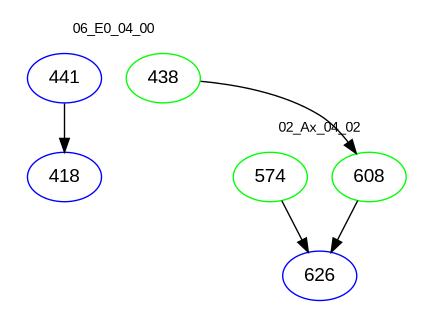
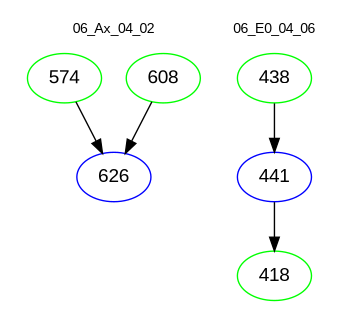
cluster "06_E0_04_00": label "06_E0_04_00" -> "06_E0_04_06"
edge "438" -> "608": now "438" -> "441"
cluster "02_Ax_04_02": label "02_Ax_04_02" -> "06_Ax_04_02"
node "418": color blue -> green
